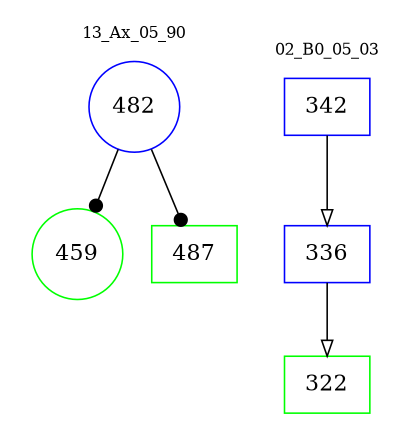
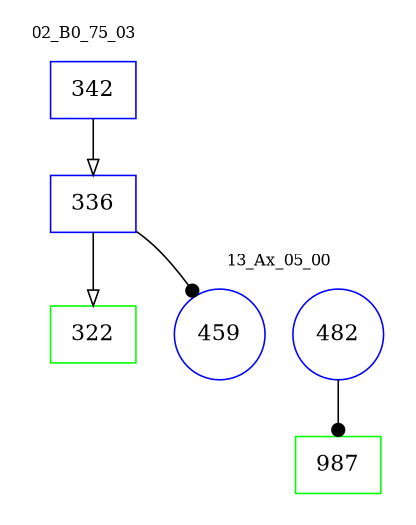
cluster "13_Ax_05_90": label "13_Ax_05_90" -> "13_Ax_05_00"
cluster "02_B0_05_03": label "02_B0_05_03" -> "02_B0_75_03"
edge "482" -> "459": now "336" -> "459"
node "459": color green -> blue
node "487": label "487" -> "987"
